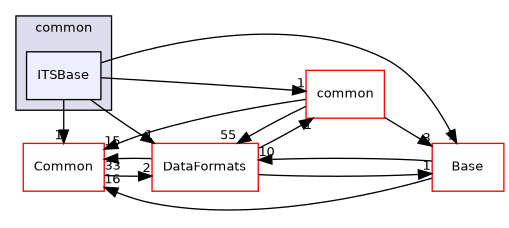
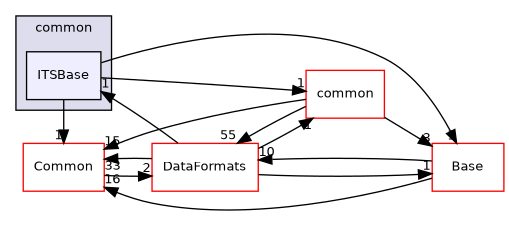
edge "ITSBase" -> "DataFormats": reversed
